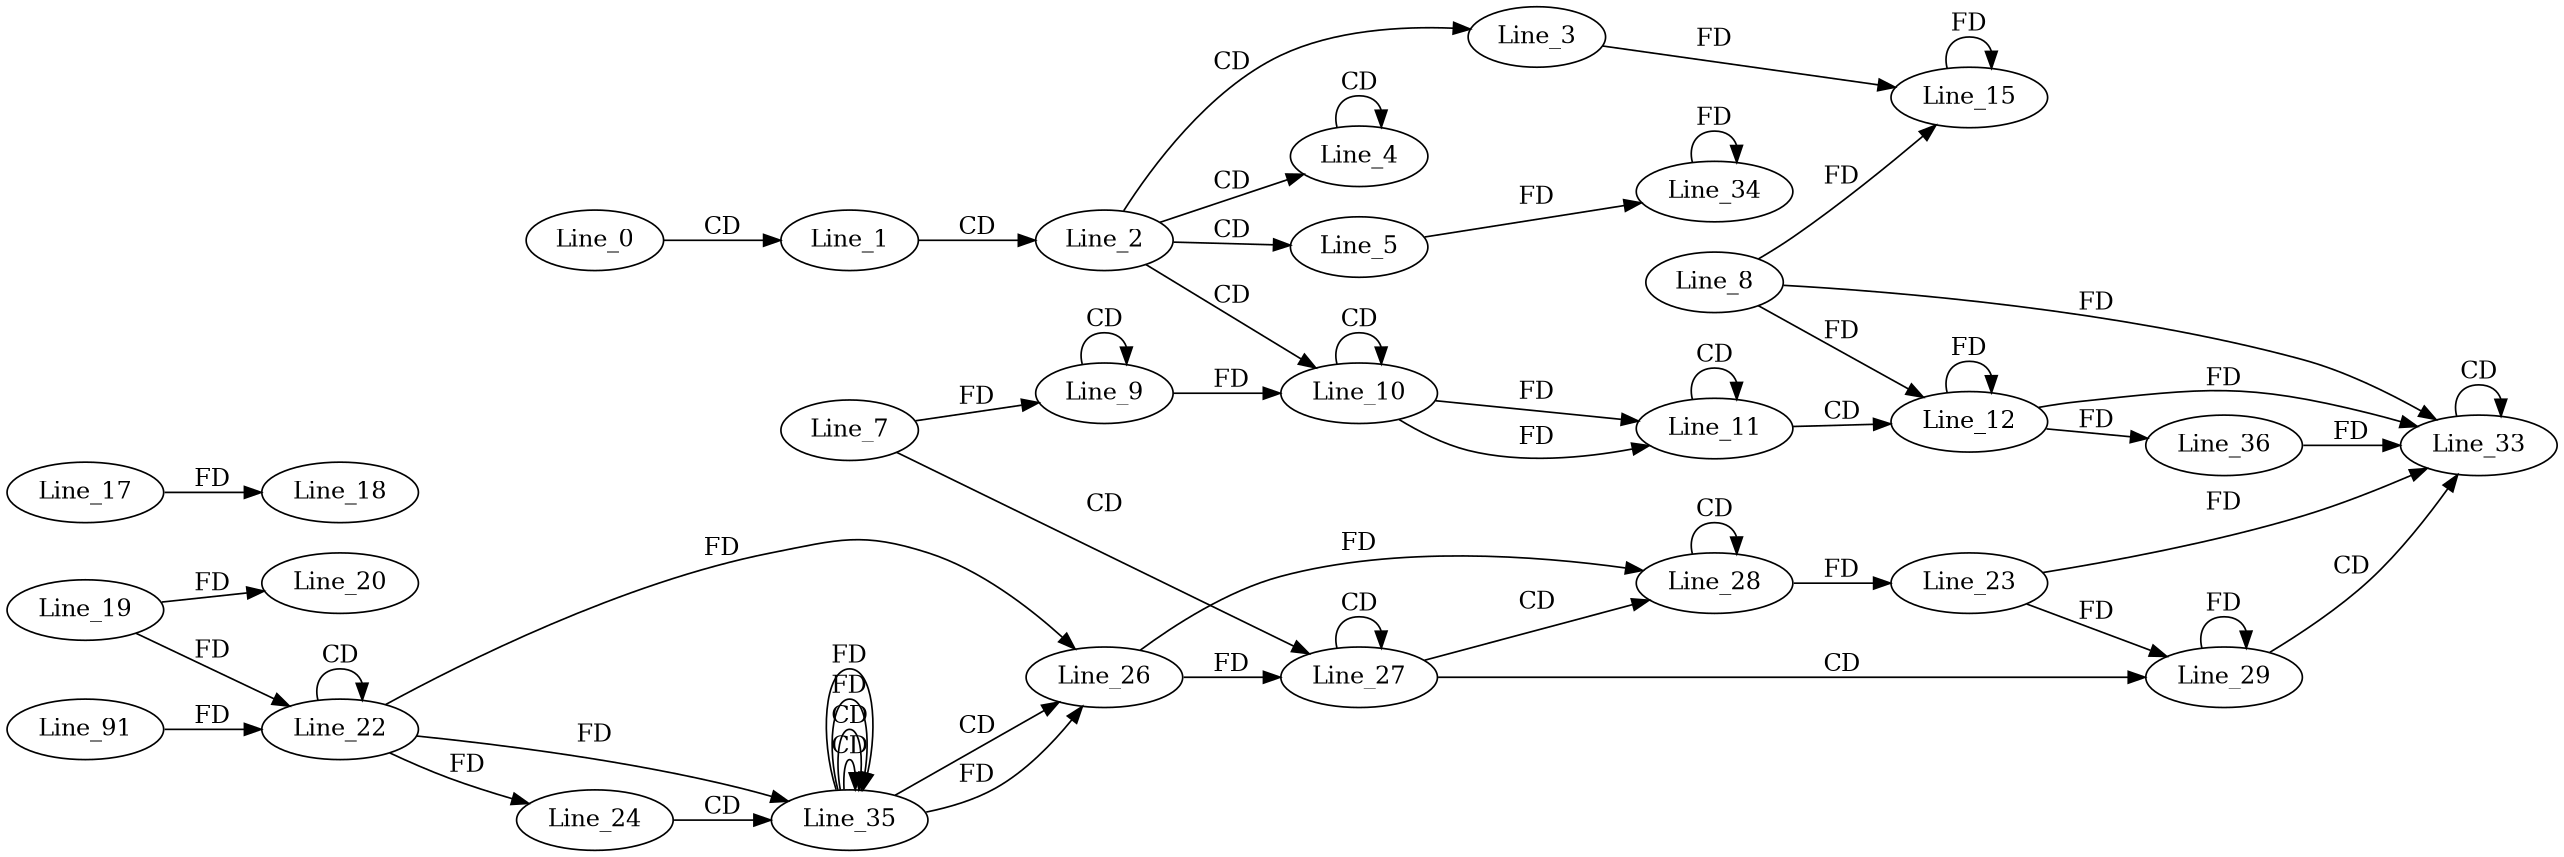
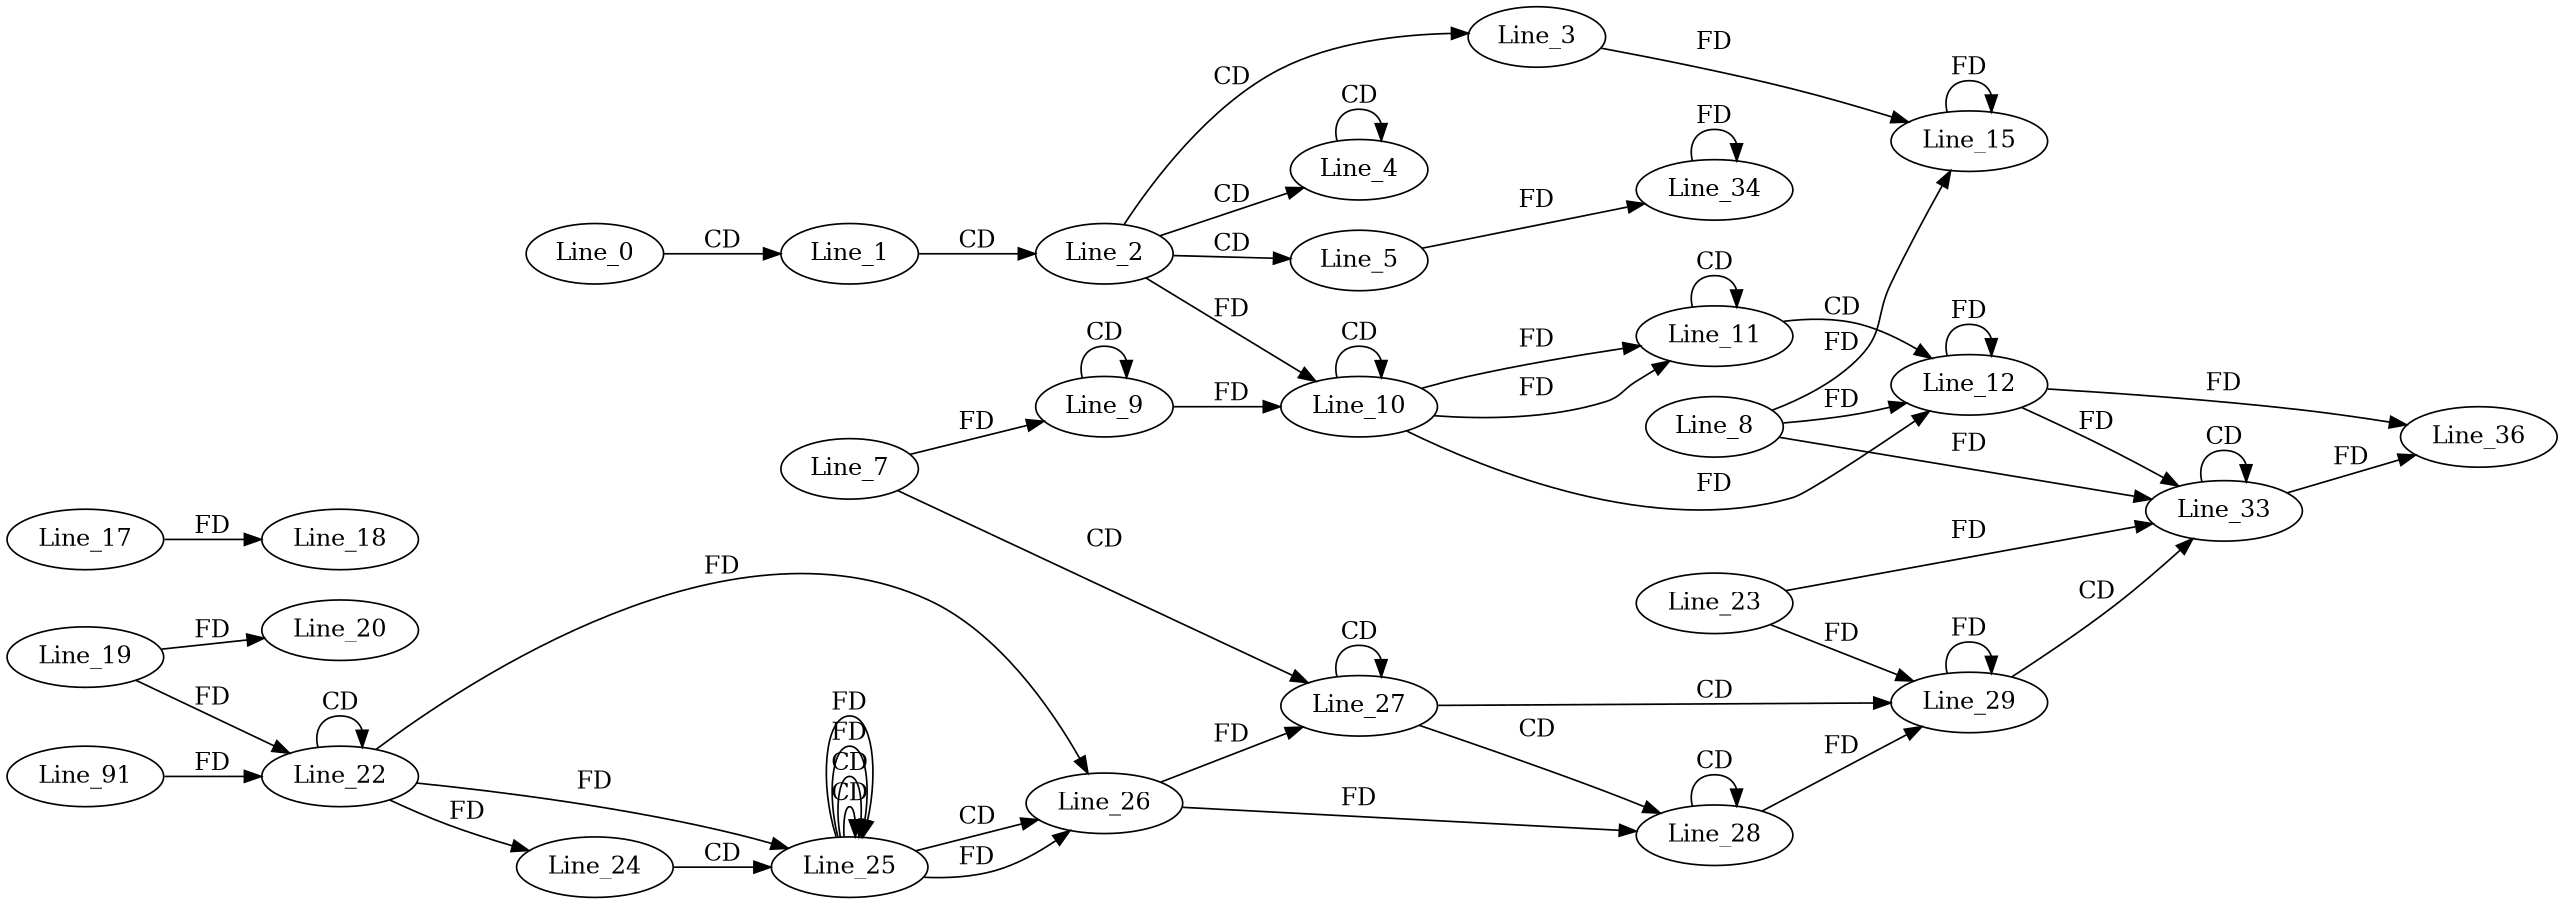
edge "Line_2" -> "Line_10": label "CD" -> "FD"
edge "Line_36" -> "Line_33": reversed
edge "Line_10" -> "Line_12": added, label "FD"
edge "Line_28" -> "Line_23": now "Line_28" -> "Line_29"
node "Line_35": label "Line_35" -> "Line_25"
